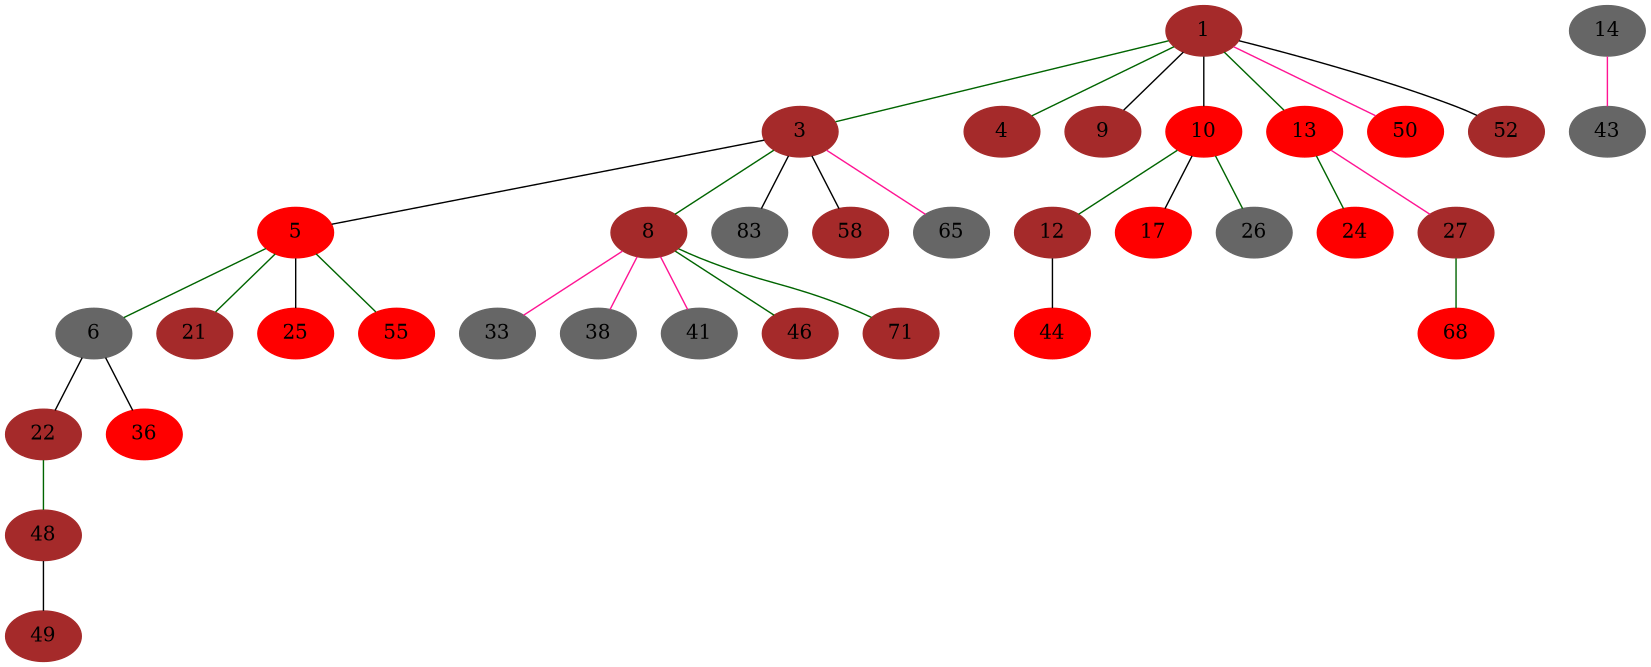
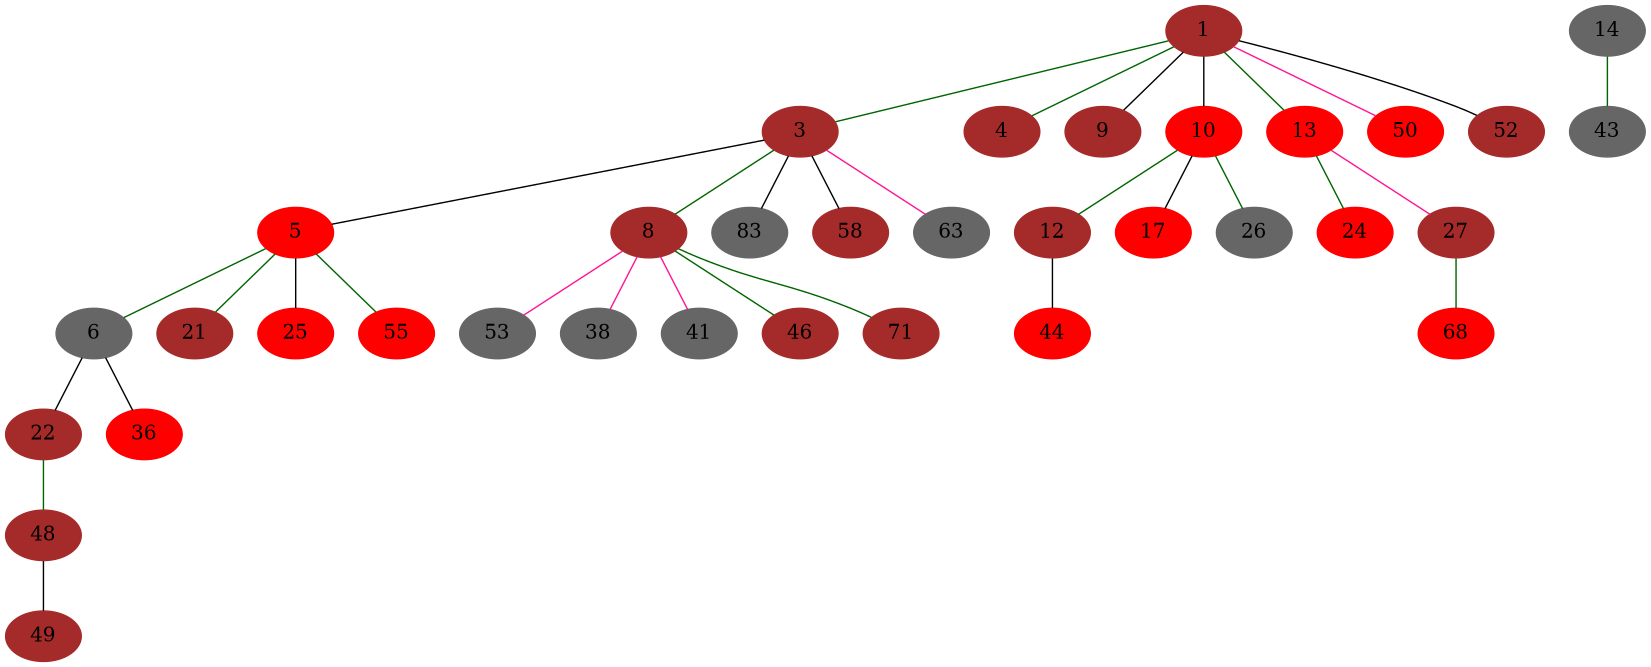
edge "14" -- "43": color deeppink -> darkgreen
node "65": label "65" -> "63"
node "33": label "33" -> "53"
